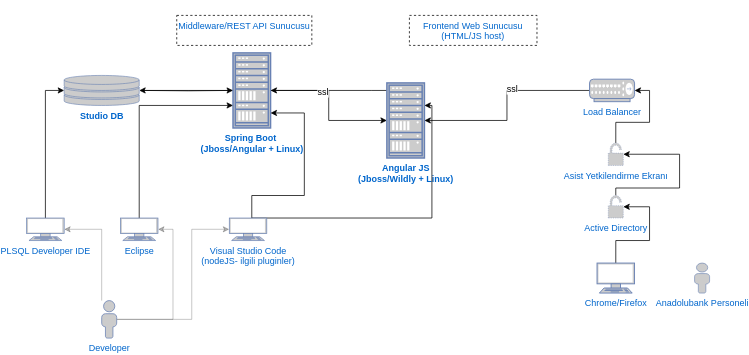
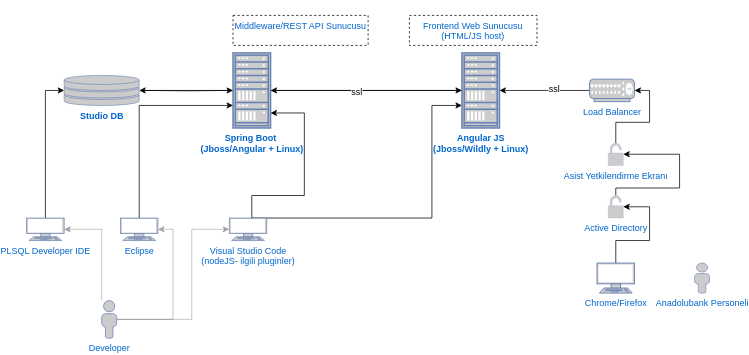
node "Middleware/REST API Sunucusu": moved (244, 30) -> (300, 30)
node "Angular JS (Jboss/Wildly + Linux)": moved (405, 120) -> (480, 90)
